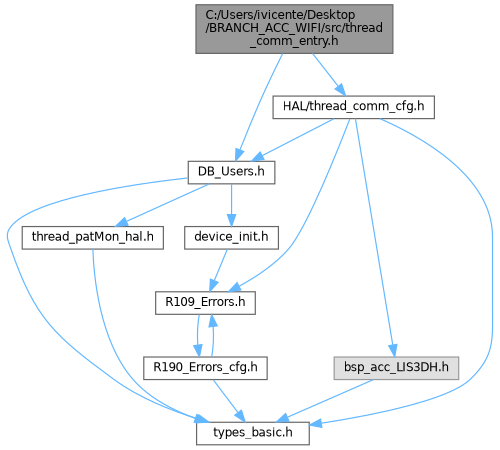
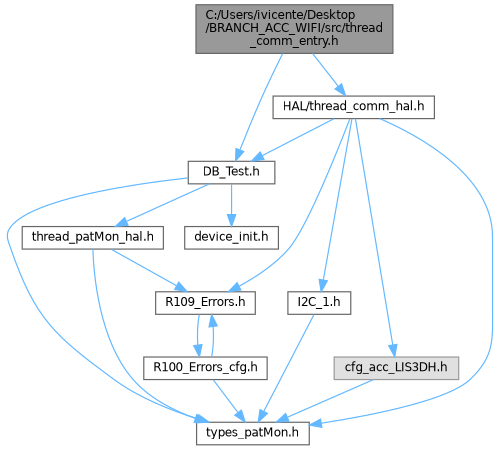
node "HAL/thread_comm_cfg.h": label "HAL/thread_comm_cfg.h" -> "HAL/thread_comm_hal.h"
node "DB_Users.h": label "DB_Users.h" -> "DB_Test.h"
edge "device_init.h" -> "R109_Errors.h": now "thread_patMon_hal.h" -> "R109_Errors.h"
node "I2C_1.h": added
node "R190_Errors_cfg.h": label "R190_Errors_cfg.h" -> "R100_Errors_cfg.h"
node "bsp_acc_LIS3DH.h": label "bsp_acc_LIS3DH.h" -> "cfg_acc_LIS3DH.h"
node "types_basic.h": label "types_basic.h" -> "types_patMon.h"
